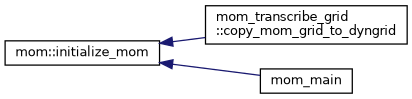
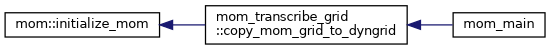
edge "mom_main" -> "mom::initialize_mom": now "mom_main" -> "mom_transcribe_grid ::copy_mom_grid_to_dyngrid"
